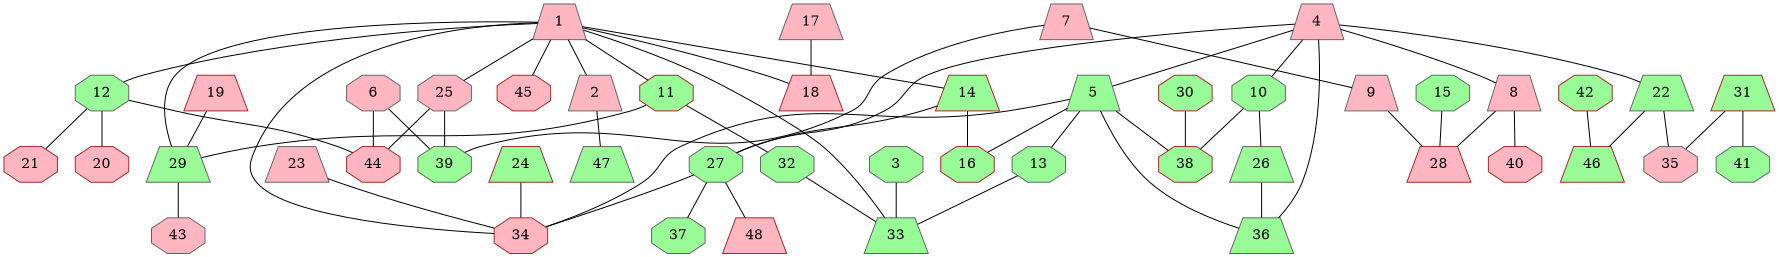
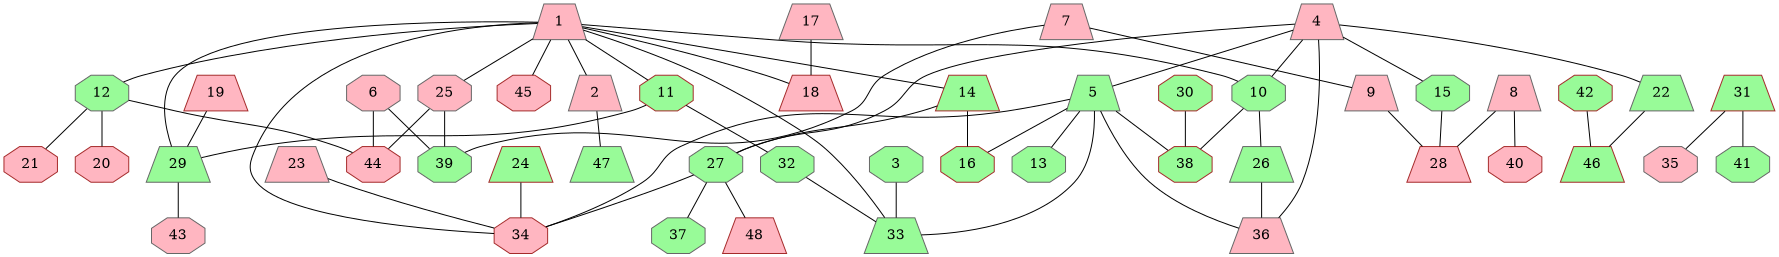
edge "1" -- "10": added
edge "4" -- "8": now "4" -- "15"
edge "22" -- "35": removed
edge "13" -- "33": now "5" -- "33"
node "36": fillcolor palegreen -> lightpink
